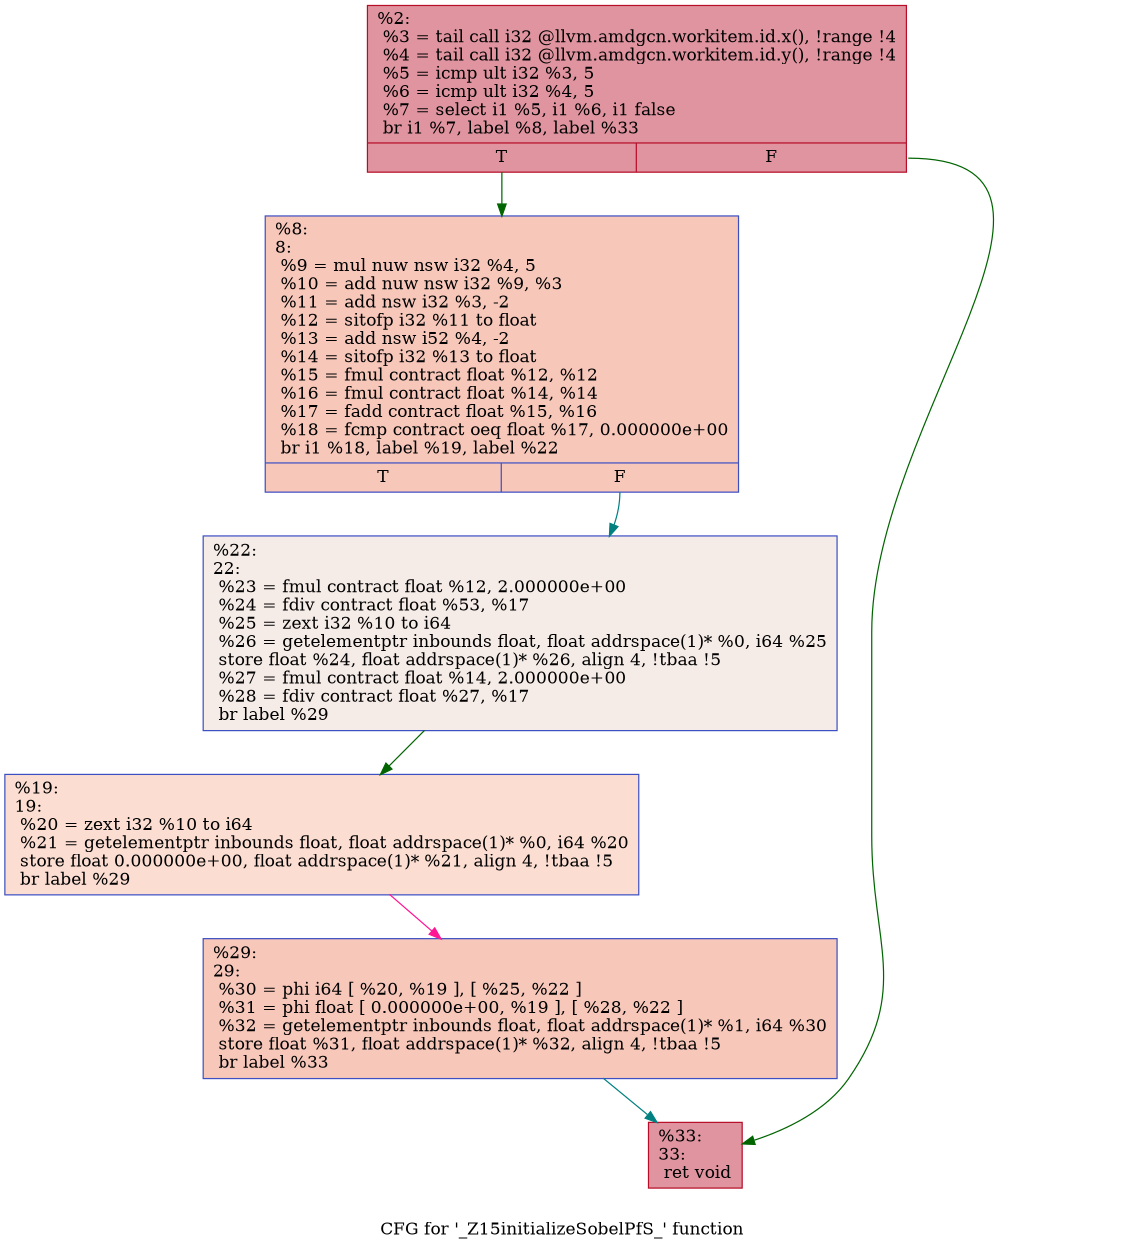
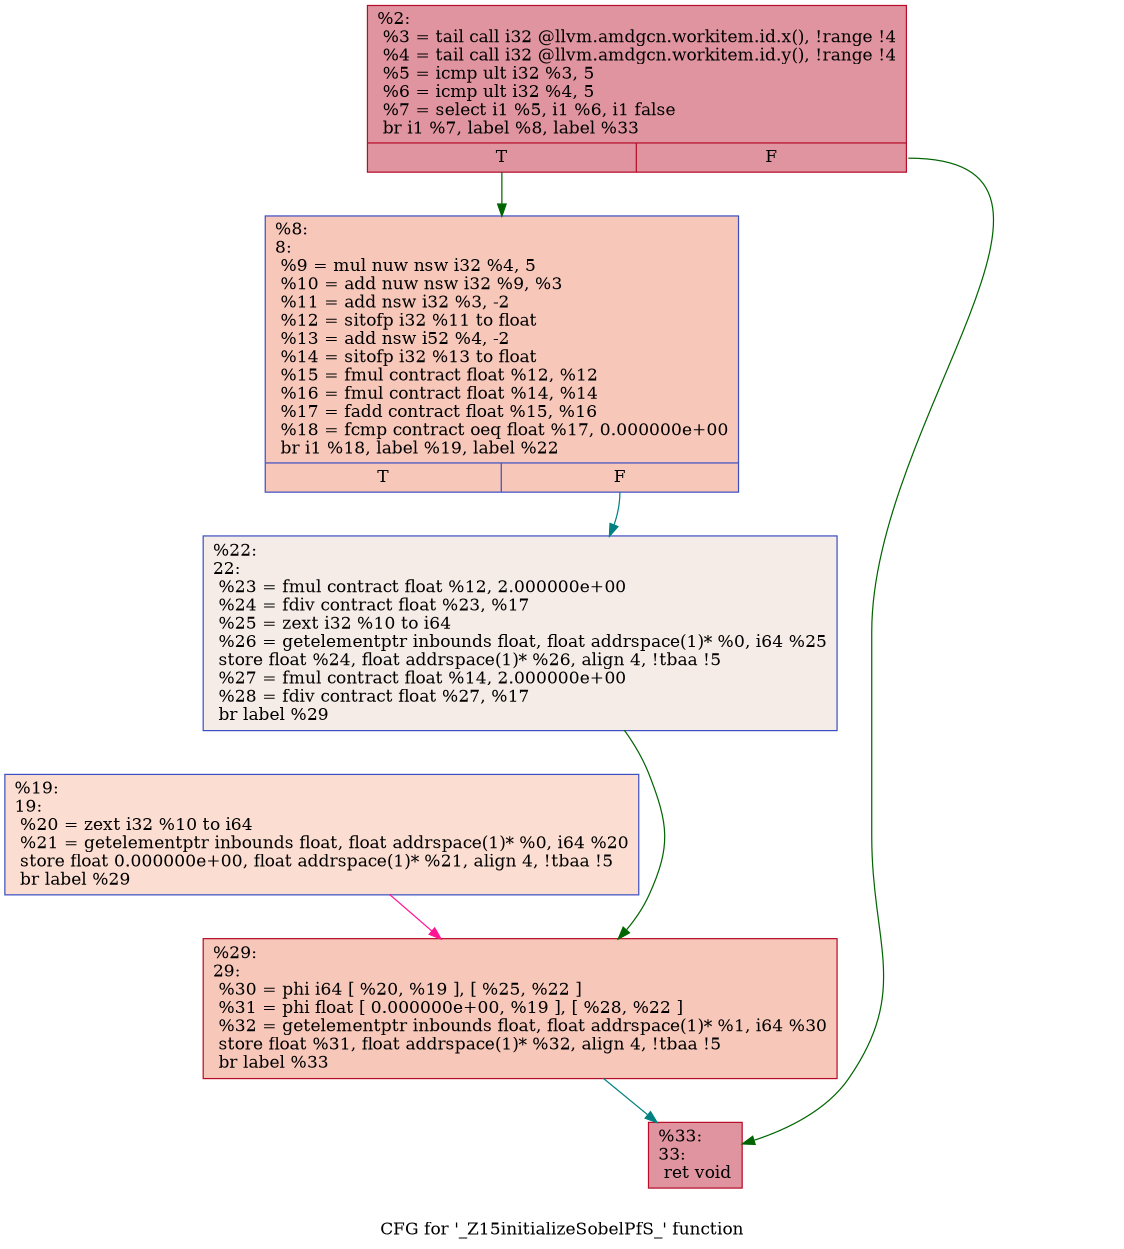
node "%22:": text "%24 = fdiv contract float %53, %17" -> "%24 = fdiv contract float %23, %17"
edge "%22:" -> "%19:": now "%22:" -> "%29:"
node "%29:": color #3d50c3ff -> #b70d28ff
